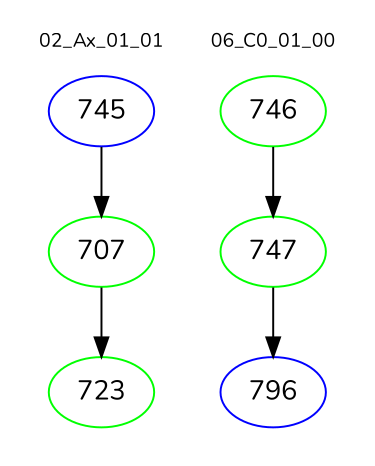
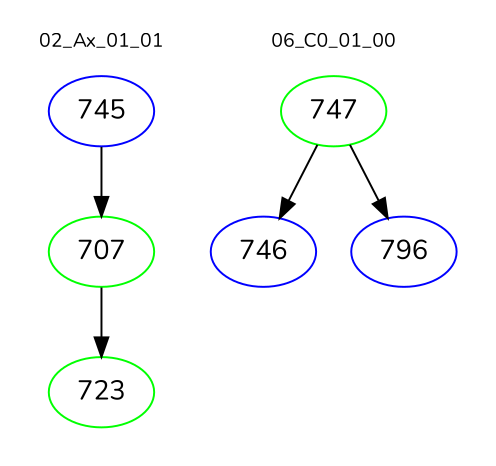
node "746": color green -> blue
edge "746" -> "747": reversed
